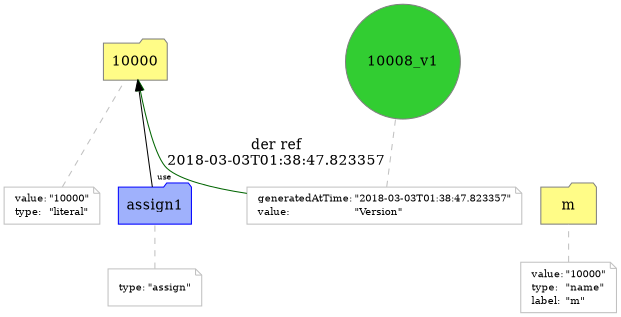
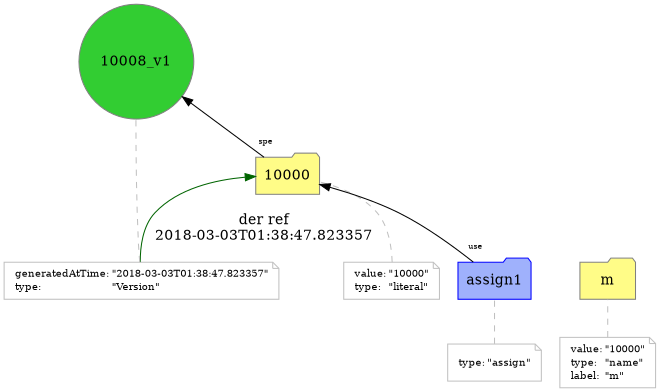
edge "10000" -> "10008_v1": added
node "generatedAtTime:": text "value:" -> "type:"
